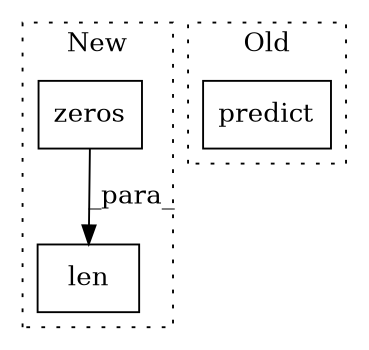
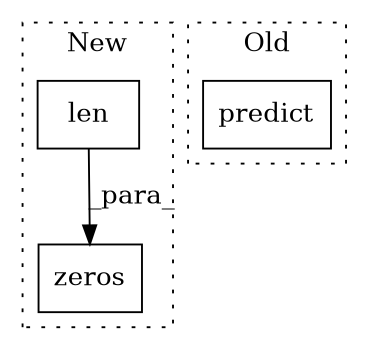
edge "zeros" -> "len": reversed
